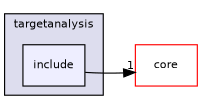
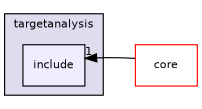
edge "include" -> "core": reversed
